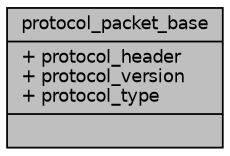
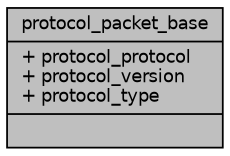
node "protocol_packet_base": text "+ protocol_header" -> "+ protocol_protocol"
